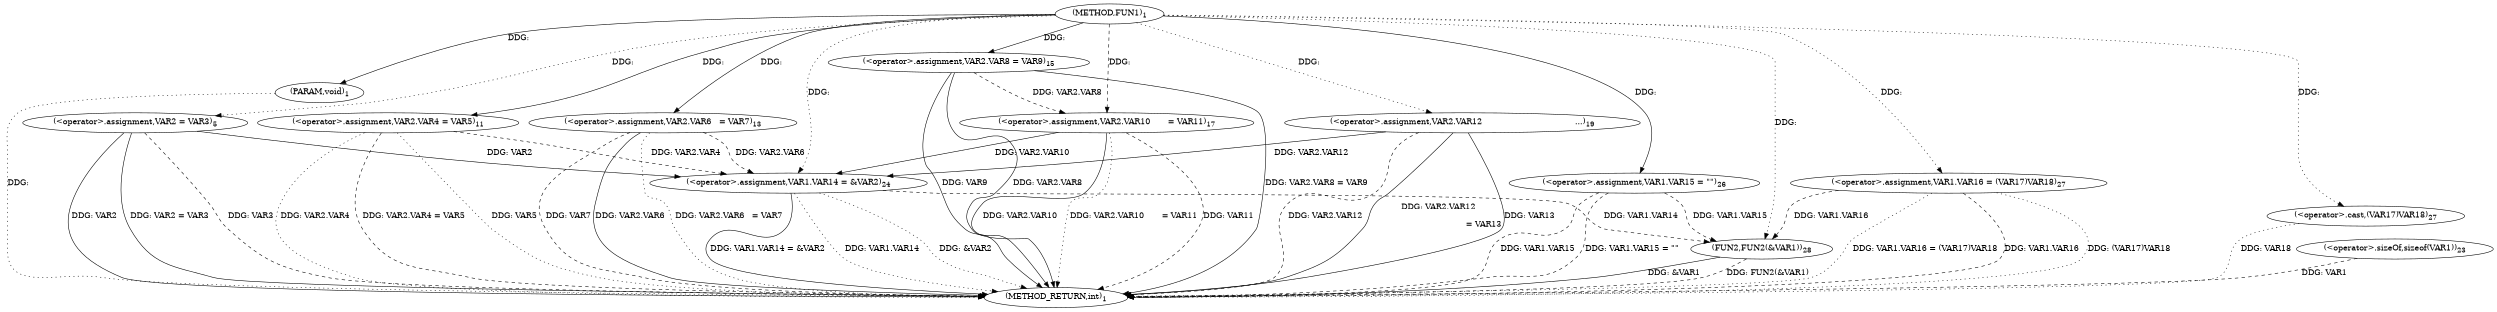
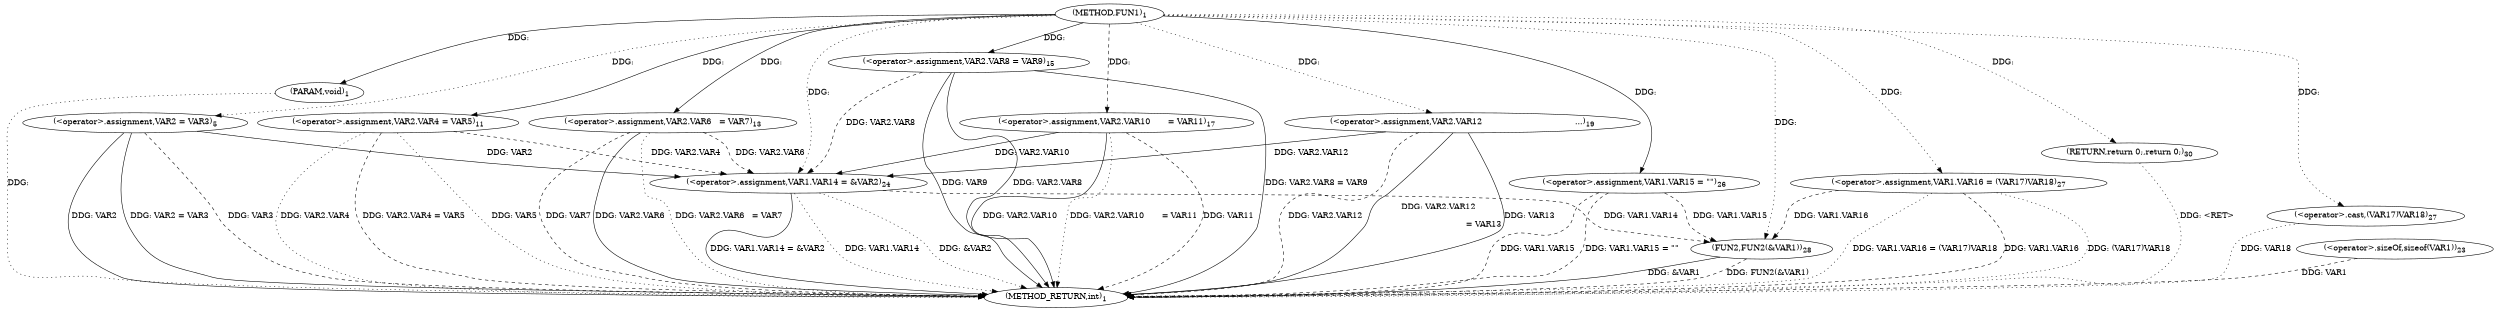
edge "(<operator>.assignment,VAR2.VAR8 = VAR9)" -> "(<operator>.assignment,VAR2.VAR10       = VAR11)": now "(<operator>.assignment,VAR2.VAR8 = VAR9)" -> "(<operator>.assignment,VAR1.VAR14 = &VAR2)"
node "(RETURN,return 0;,return 0;)": added
